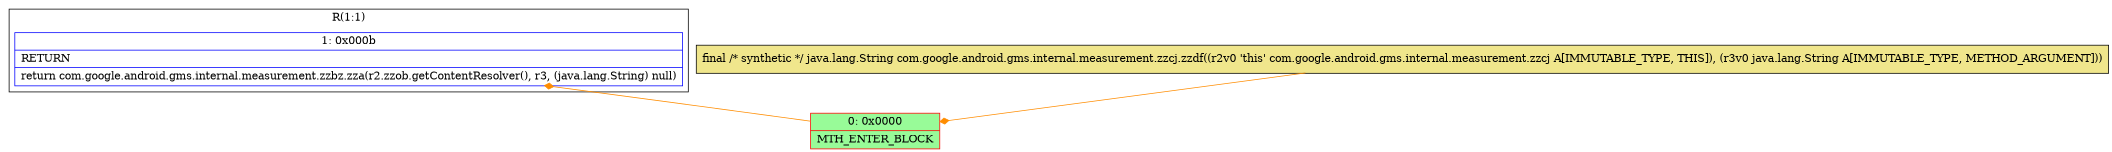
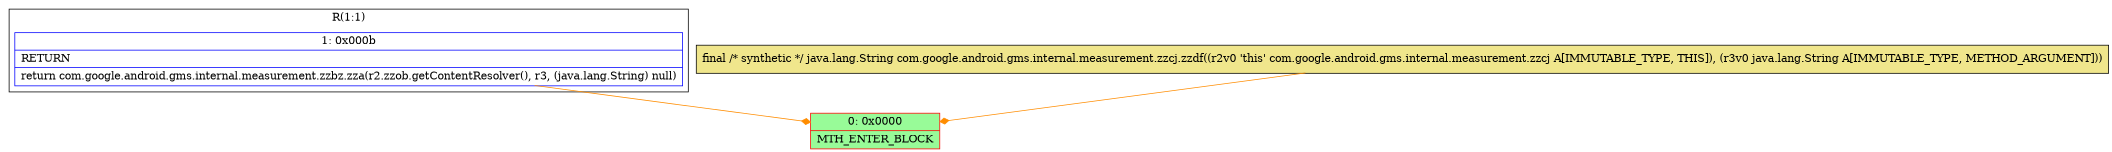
edge "0: 0x0000" -> "1: 0x000b": reversed
